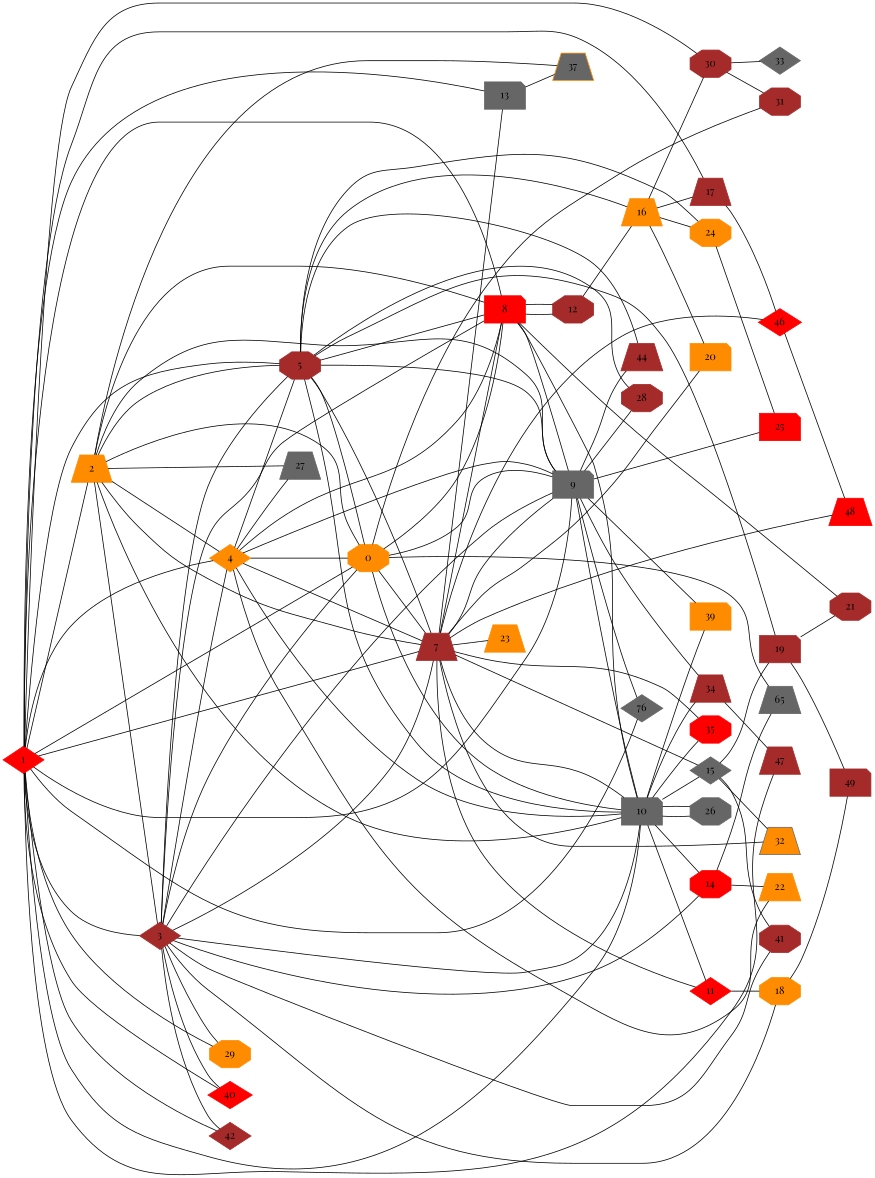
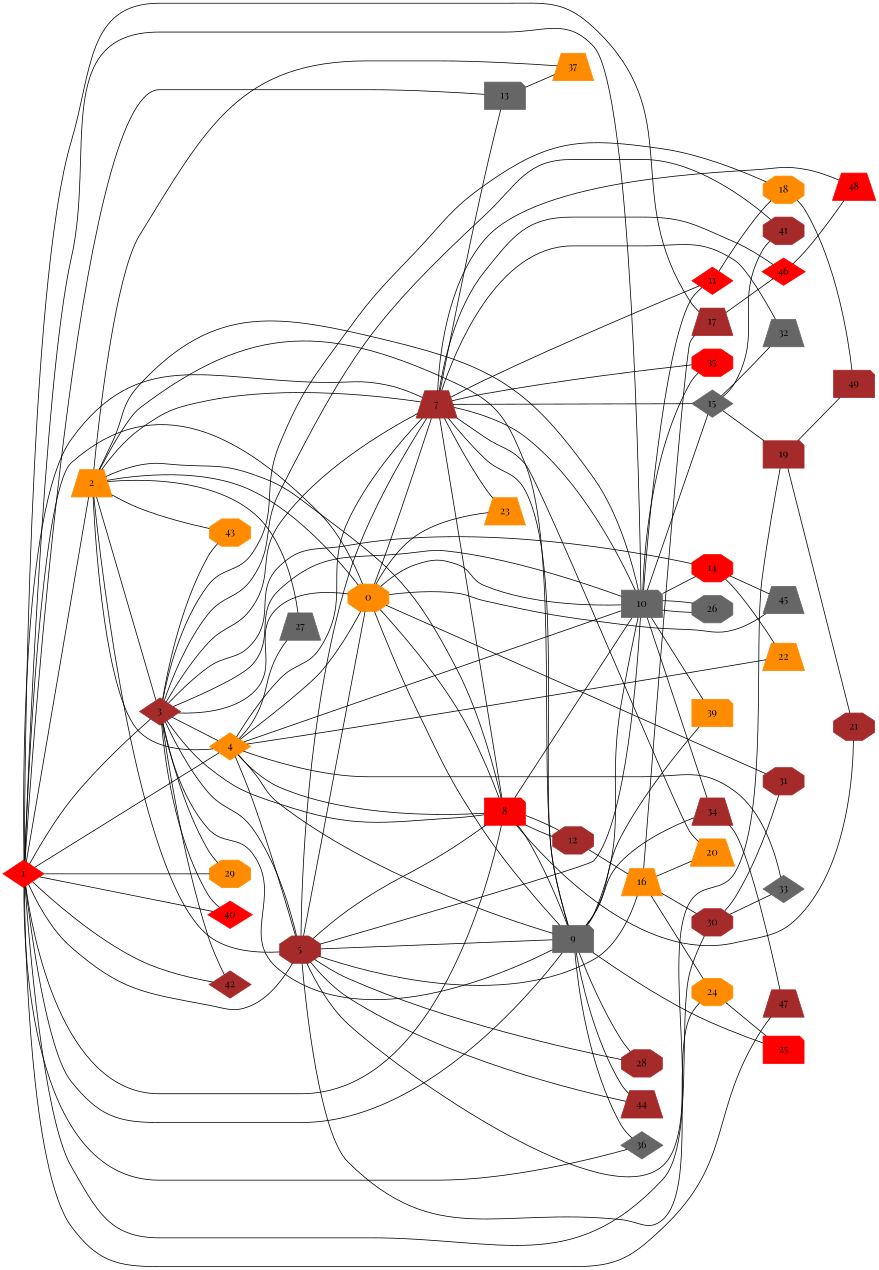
node "37": fillcolor gray40 -> darkorange
node "20": shape note -> trapezium
edge "23" -- "0": added
node "43": added
node "65": label "65" -> "45"
node "76": label "76" -> "36"
edge "4" -- "33": added
node "32": fillcolor darkorange -> gray40
